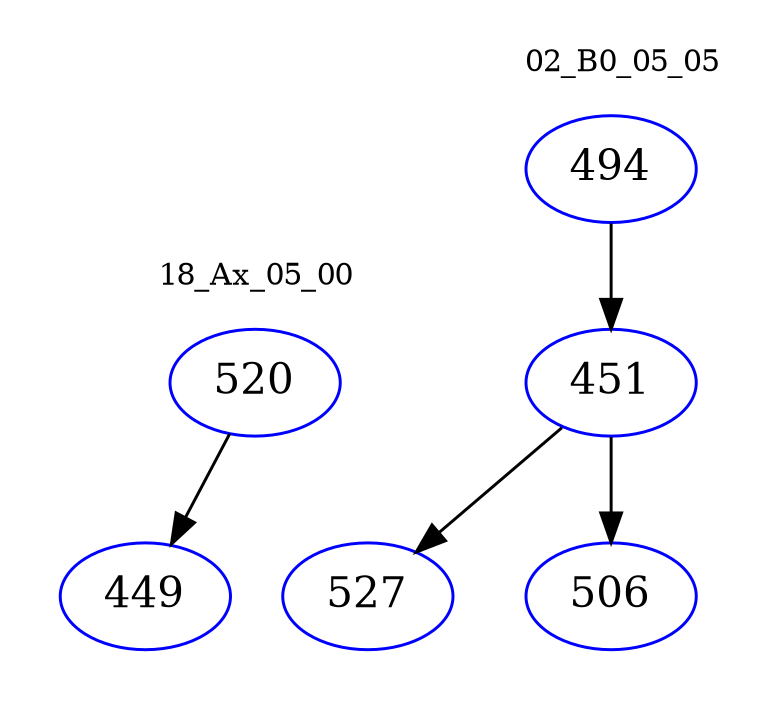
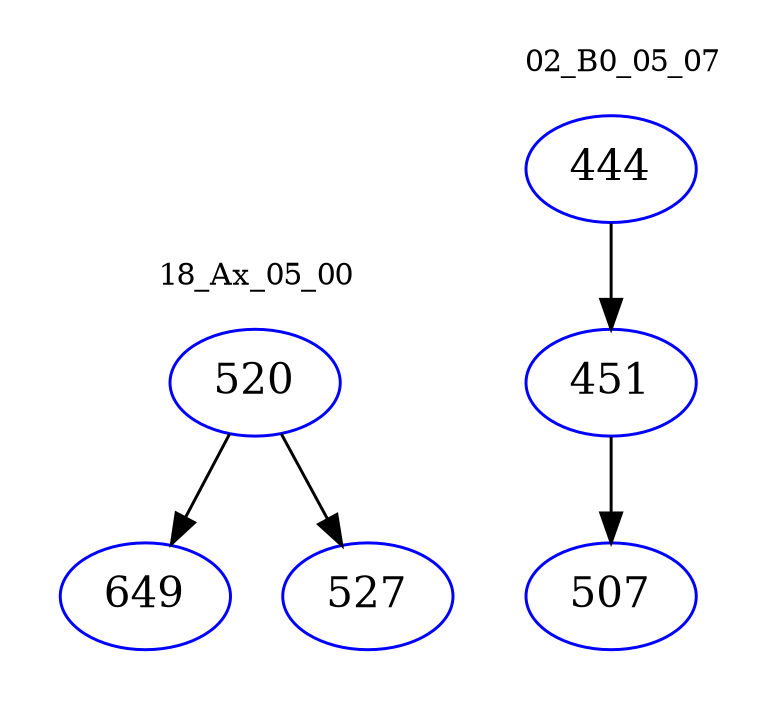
cluster "02_B0_05_05": label "02_B0_05_05" -> "02_B0_05_07"
node "494": label "494" -> "444"
edge "451" -> "527": now "520" -> "527"
node "449": label "449" -> "649"
node "506": label "506" -> "507"
